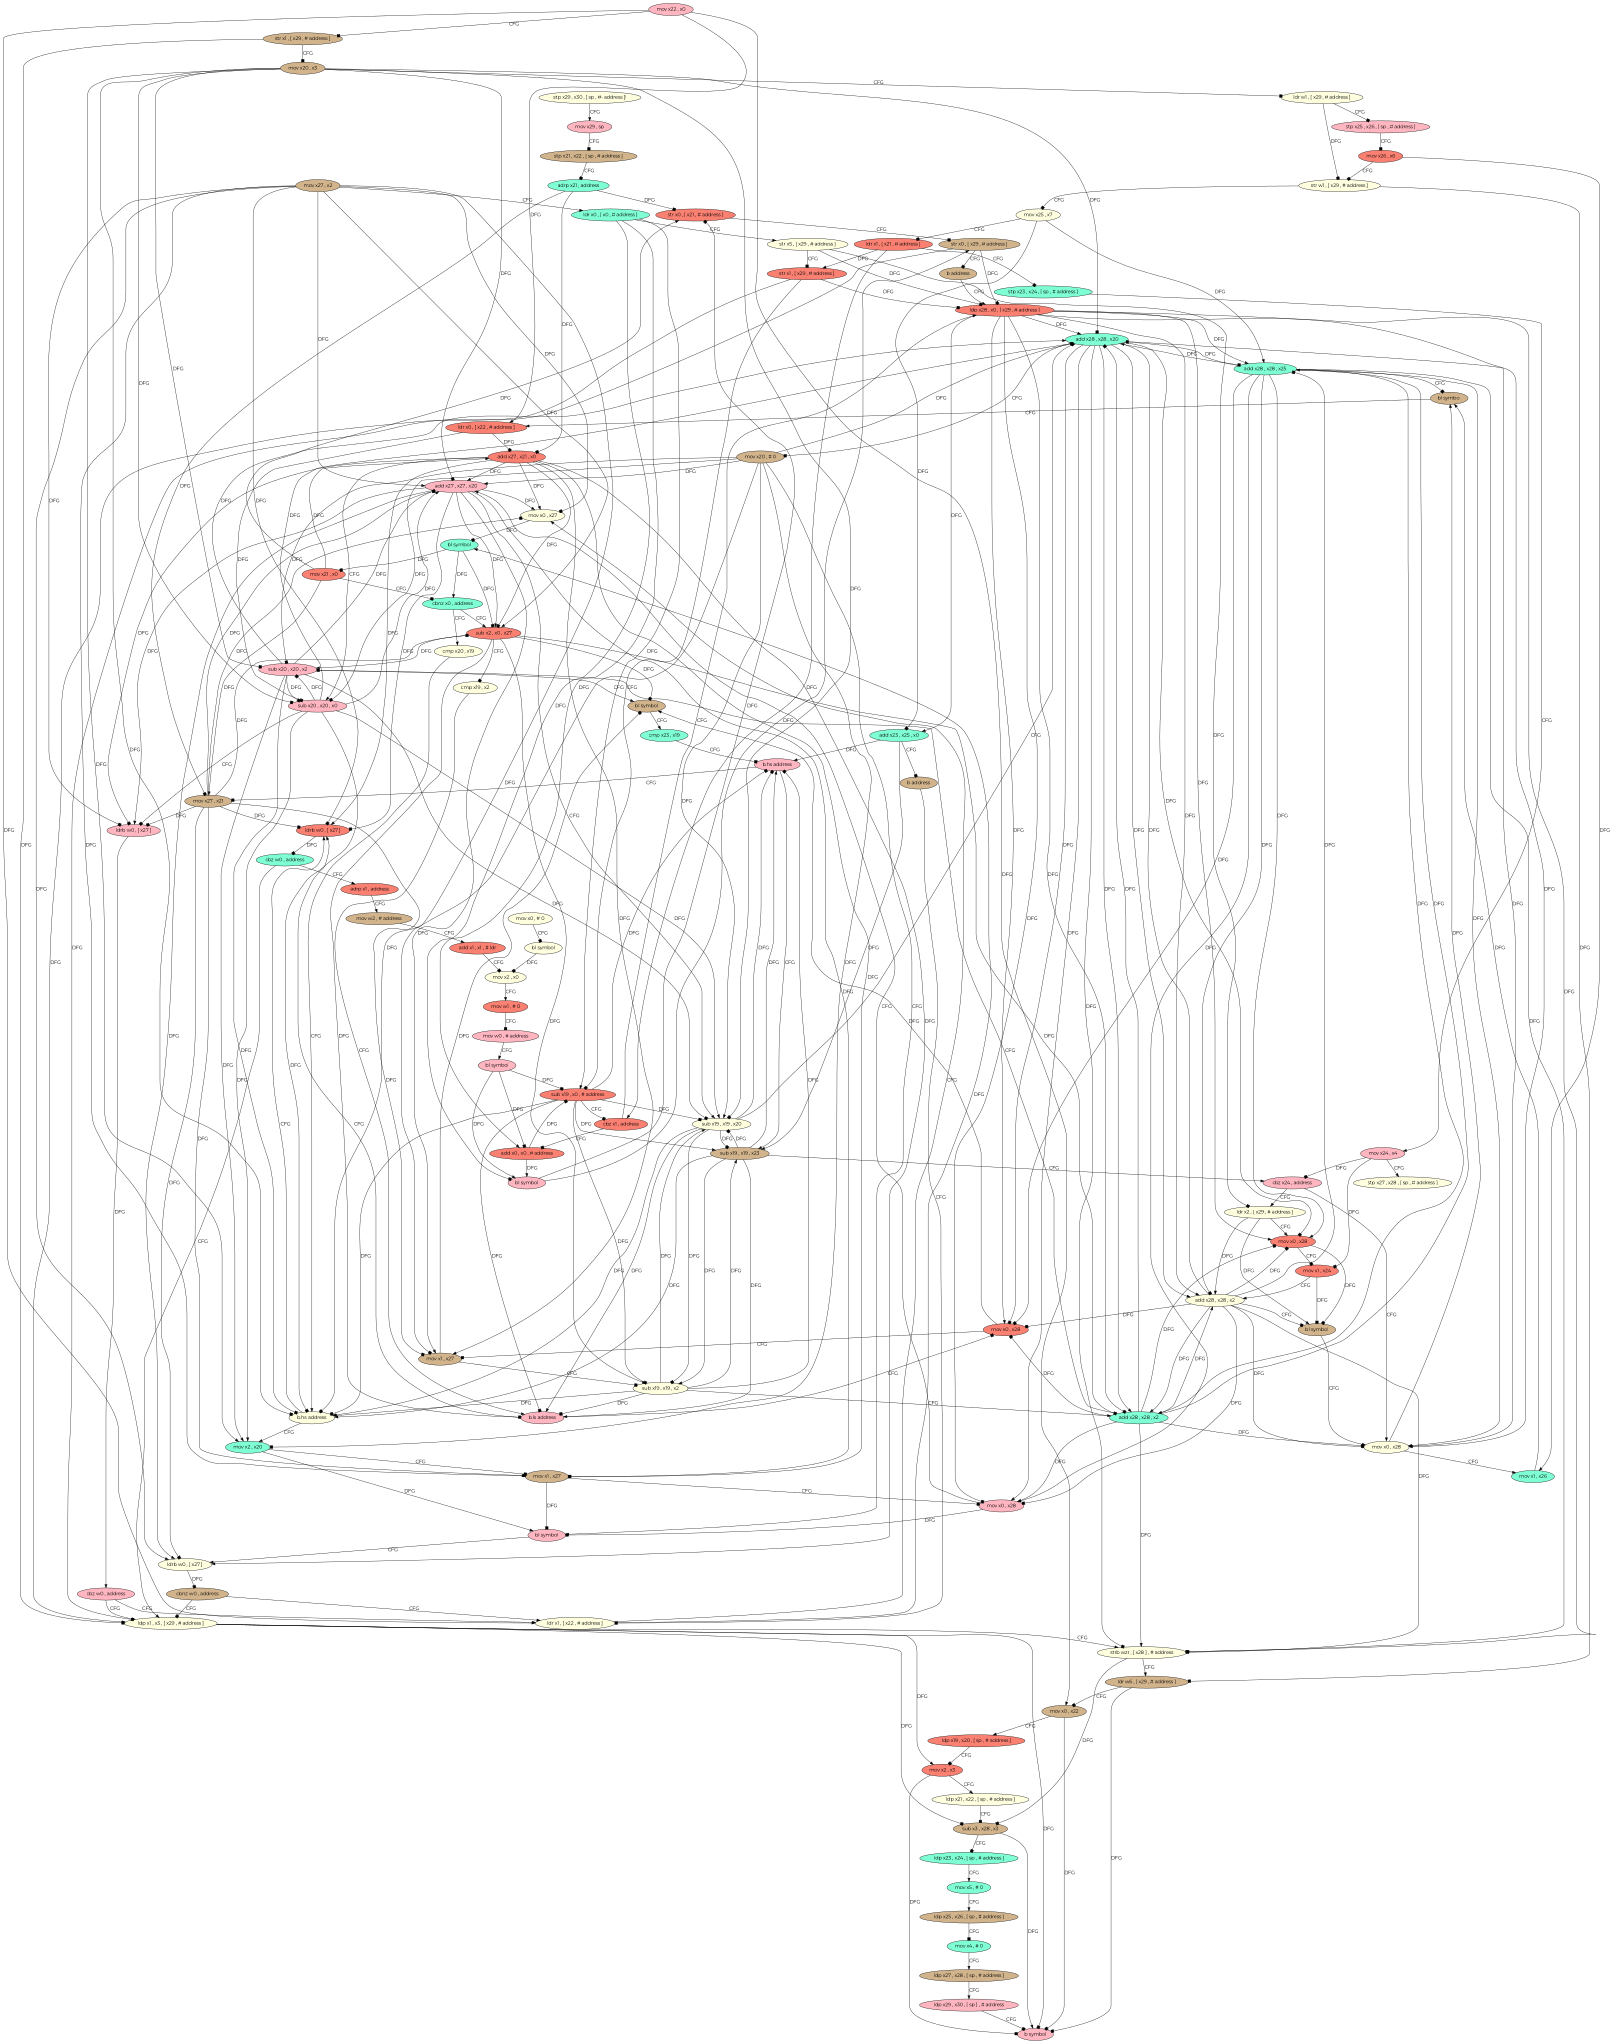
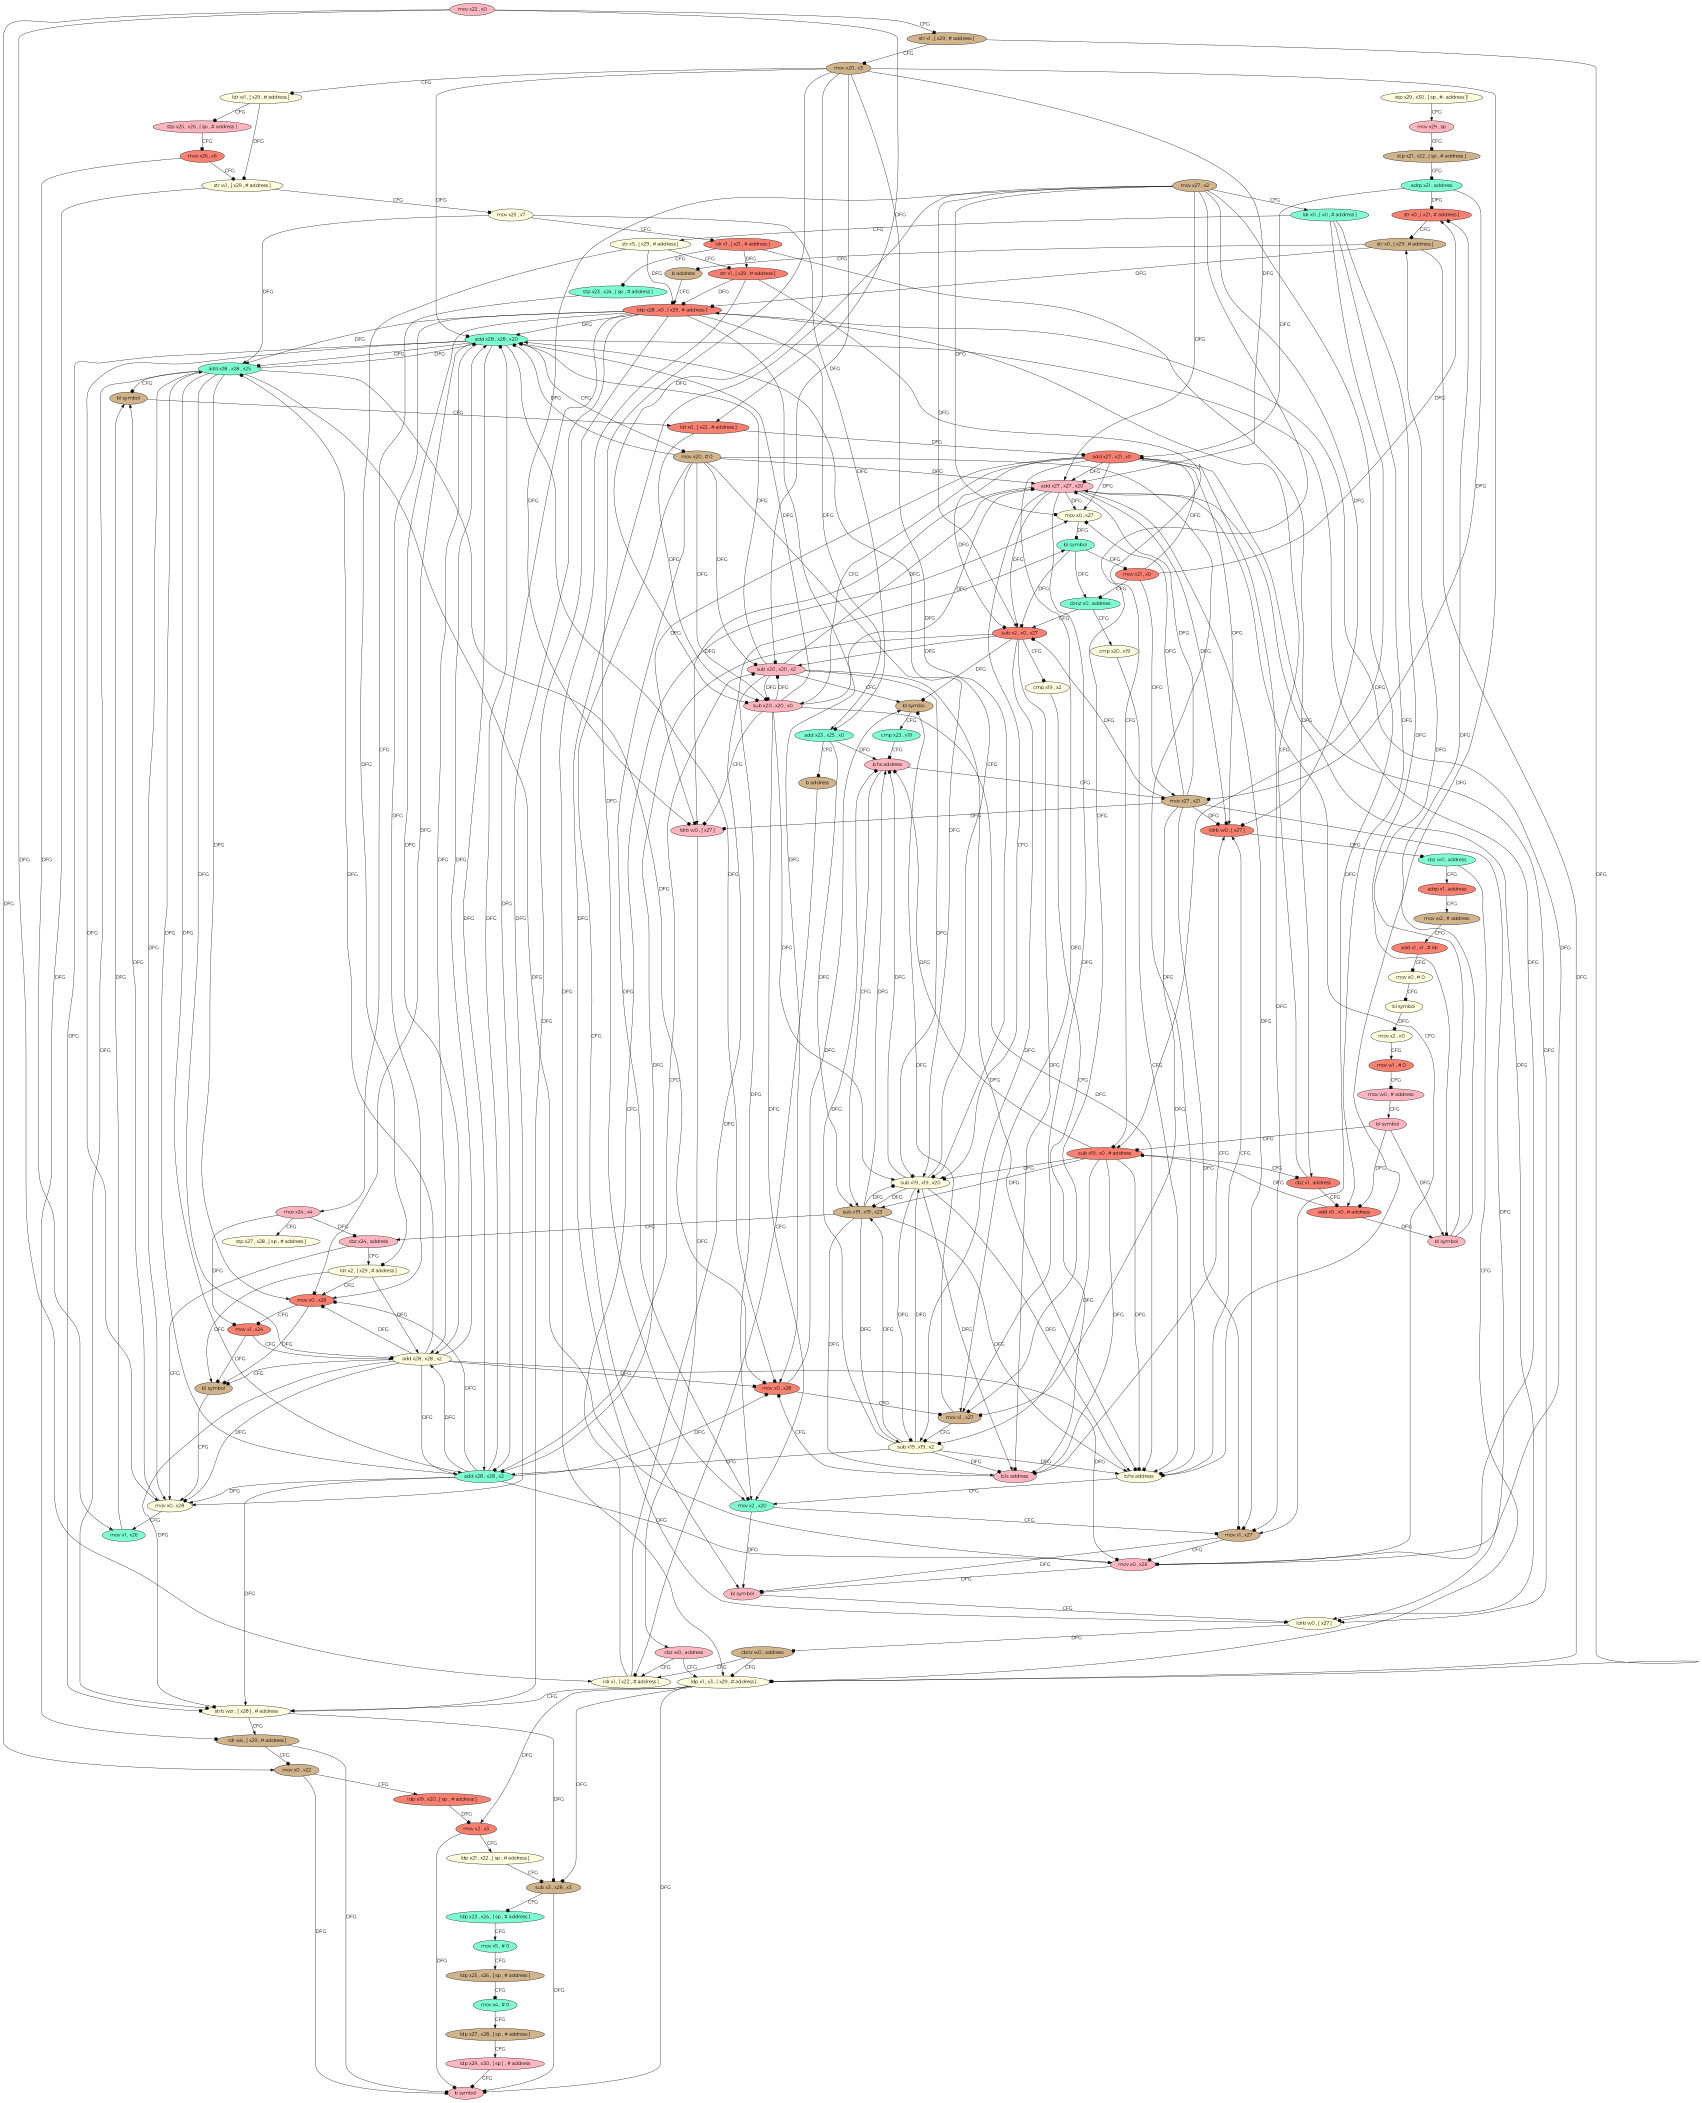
edge "add x1 , x1 , # ldr" -> "mov x2 , x0": now "add x1 , x1 , # ldr" -> "mov x0 , # 0"
edge "ldp x19 , x20 , [ sp , # address ]" -> "mov x2 , x3": label "CFG" -> "DFG"
